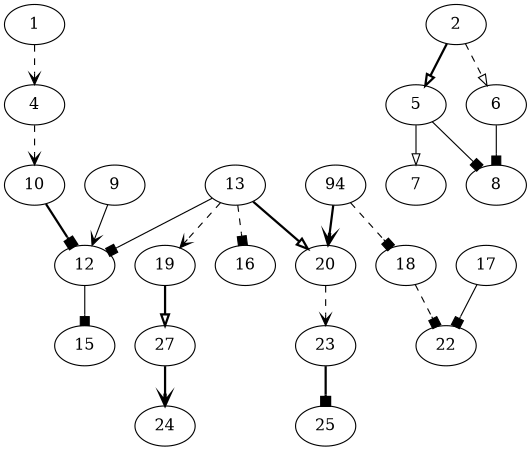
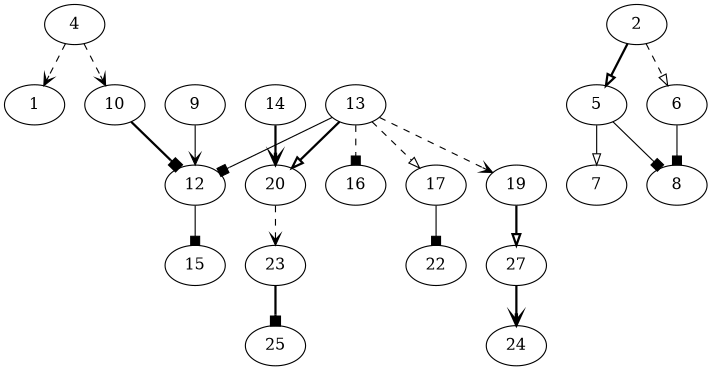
edge "1" -> "4": reversed
edge "13" -> "17": added
node "94": label "94" -> "14"
node "18": removed
